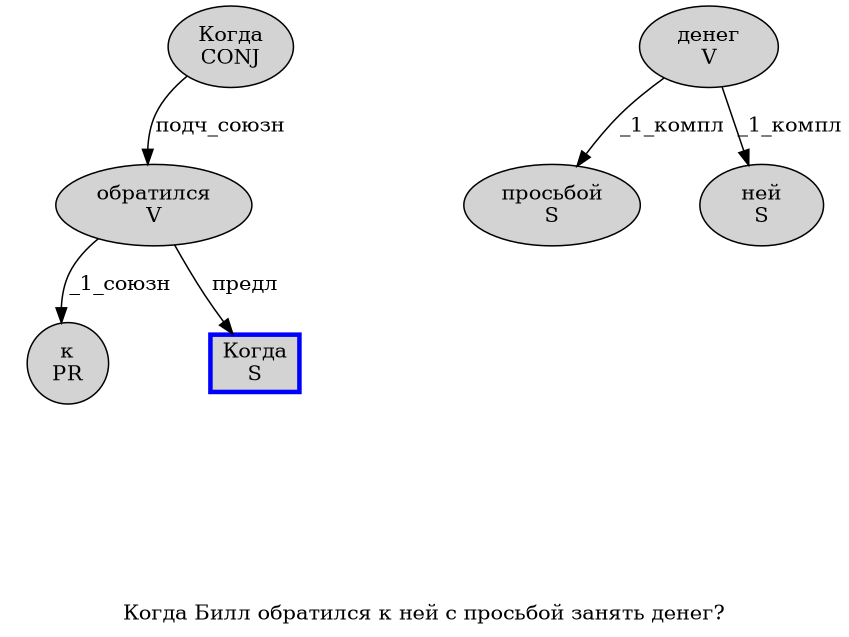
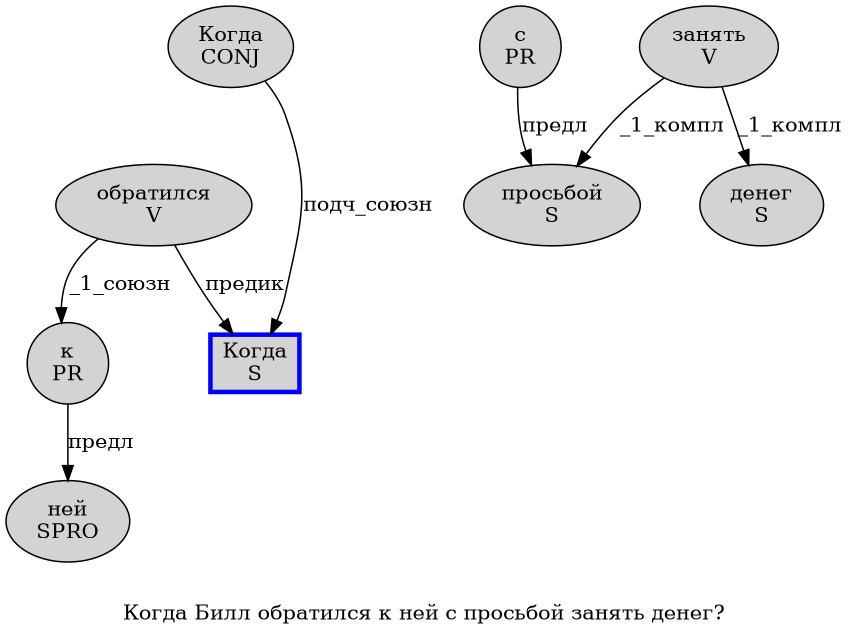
node "с PR": added
node "денег V": label "денег V" -> "занять V"
edge "Когда CONJ" -> "обратился V": now "Когда CONJ" -> "Когда S"
node "ней S": label "ней S" -> "денег S"
edge "обратился V" -> "Когда S": label "предл" -> "предик"
node "ней SPRO": added
